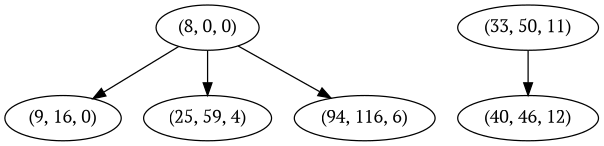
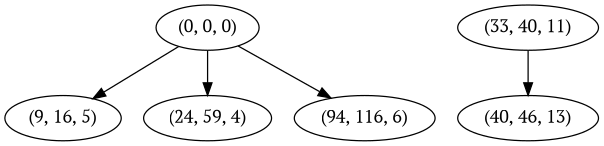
node "(8, 0, 0)": label "(8, 0, 0)" -> "(0, 0, 0)"
node "(33, 50, 11)": label "(33, 50, 11)" -> "(33, 40, 11)"
node "(9, 16, 0)": label "(9, 16, 0)" -> "(9, 16, 5)"
node "(25, 59, 4)": label "(25, 59, 4)" -> "(24, 59, 4)"
node "(40, 46, 12)": label "(40, 46, 12)" -> "(40, 46, 13)"
